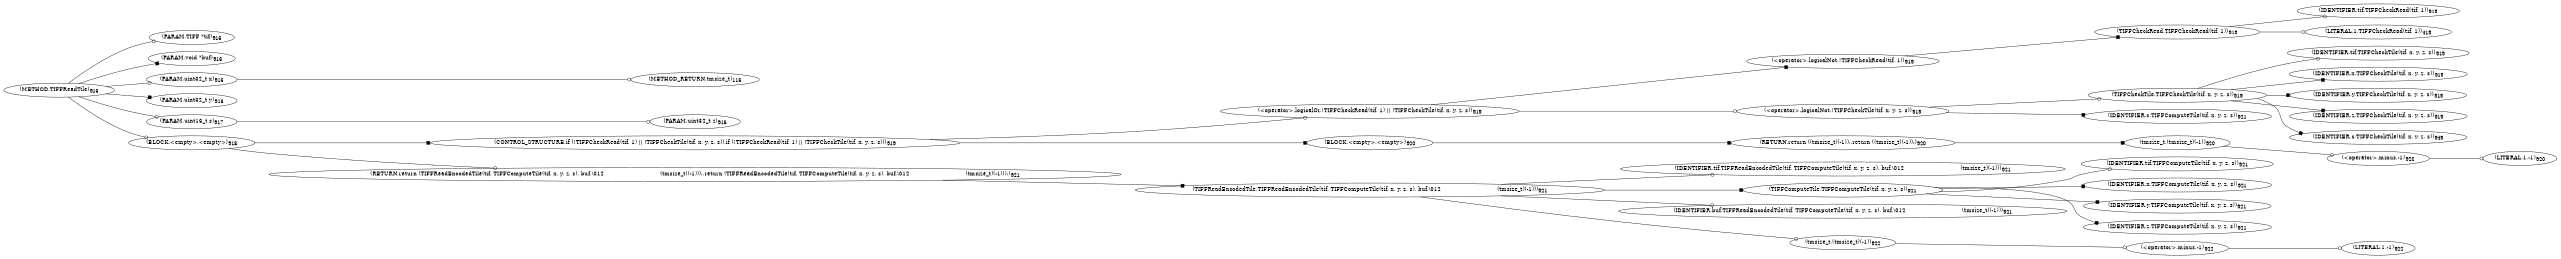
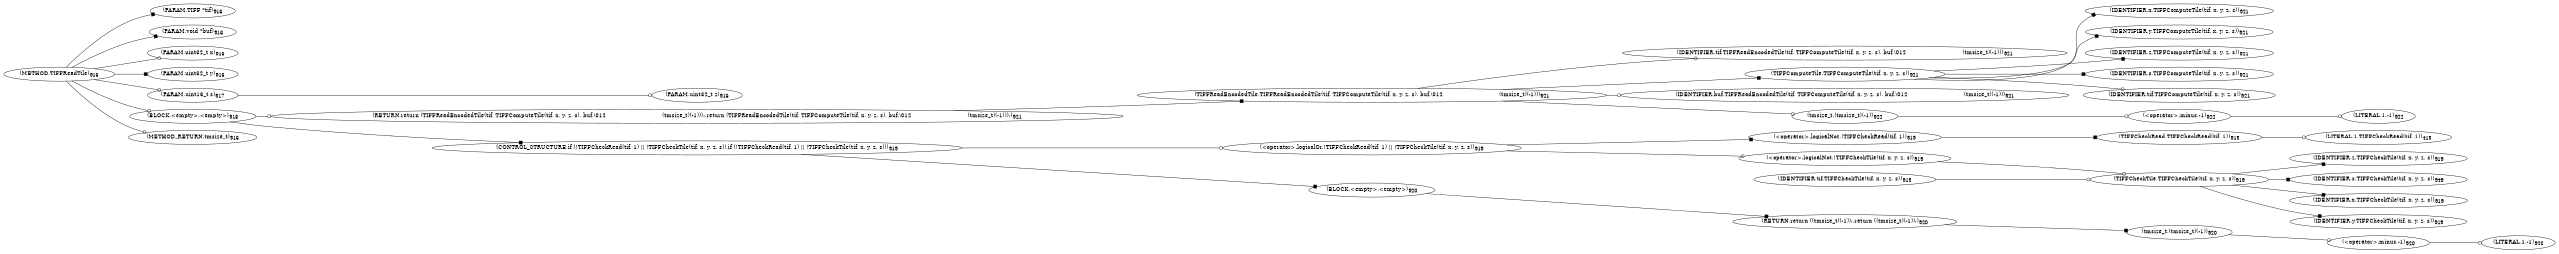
node "(IDENTIFIER,tif,TIFFCheckRead(tif, 1))": removed
edge "(METHOD,TIFFReadTile)" -> "(PARAM,TIFF *tif)": arrowhead odot -> box
edge "(TIFFCheckTile,TIFFCheckTile(tif, x, y, z, s))" -> "(IDENTIFIER,tif,TIFFCheckTile(tif, x, y, z, s))": reversed
node "(METHOD_RETURN,tmsize_t)": text "116" -> "916"
edge "(PARAM,uint32_t x)" -> "(METHOD_RETURN,tmsize_t)": now "(METHOD,TIFFReadTile)" -> "(METHOD_RETURN,tmsize_t)"
edge "(<operator>.logicalNot,!TIFFCheckTile(tif, x, y, z, s))" -> "(IDENTIFIER,s,TIFFComputeTile(tif, x, y, z, s))": now "(TIFFComputeTile,TIFFComputeTile(tif, x, y, z, s))" -> "(IDENTIFIER,s,TIFFComputeTile(tif, x, y, z, s))"
